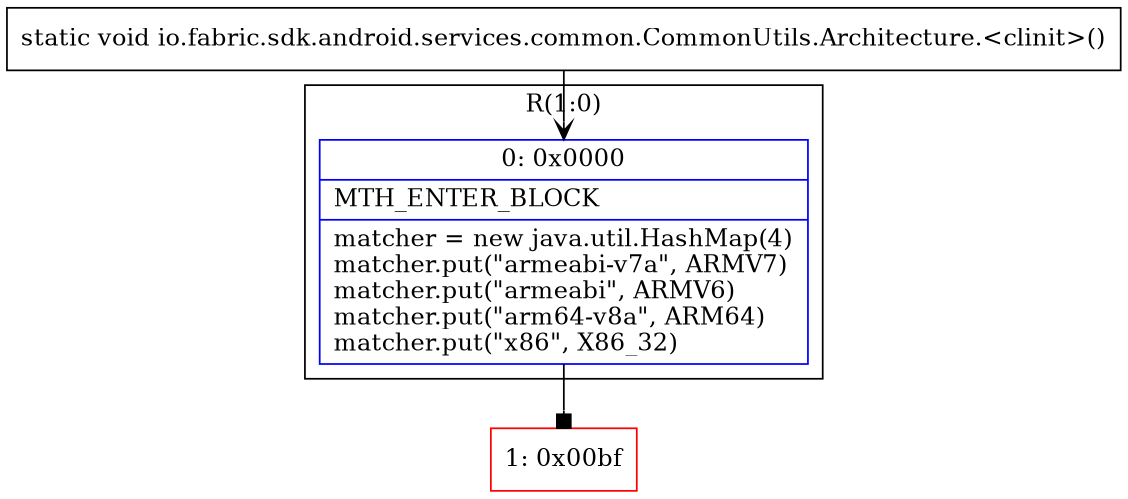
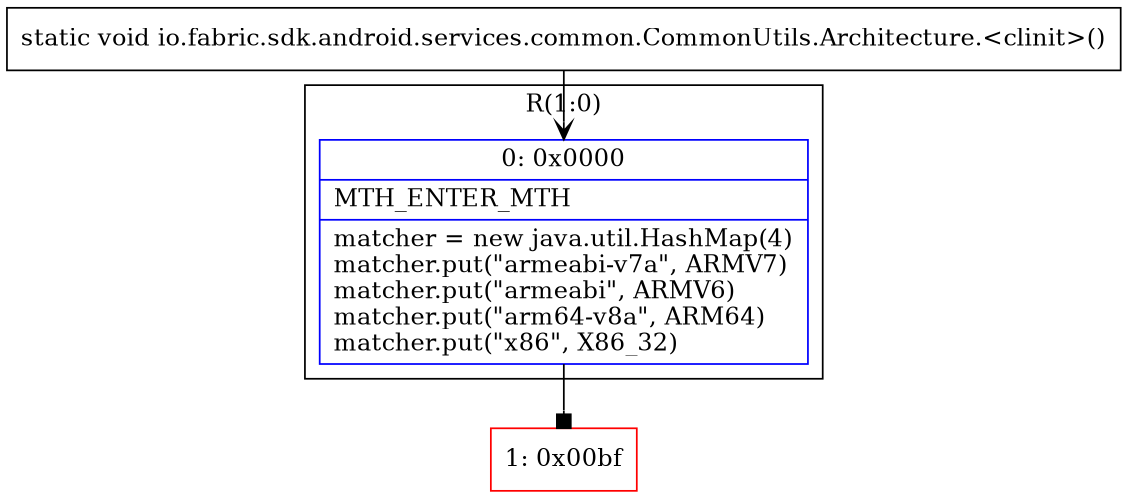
node "0: 0x0000": text "MTH_ENTER_BLOCK" -> "MTH_ENTER_MTH"
